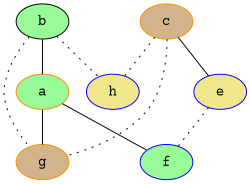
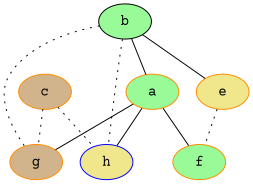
edge "c" -- "e": now "b" -- "e"
node "e": color blue -> darkorange
edge "a" -- "h": added
node "f": color blue -> darkorange
